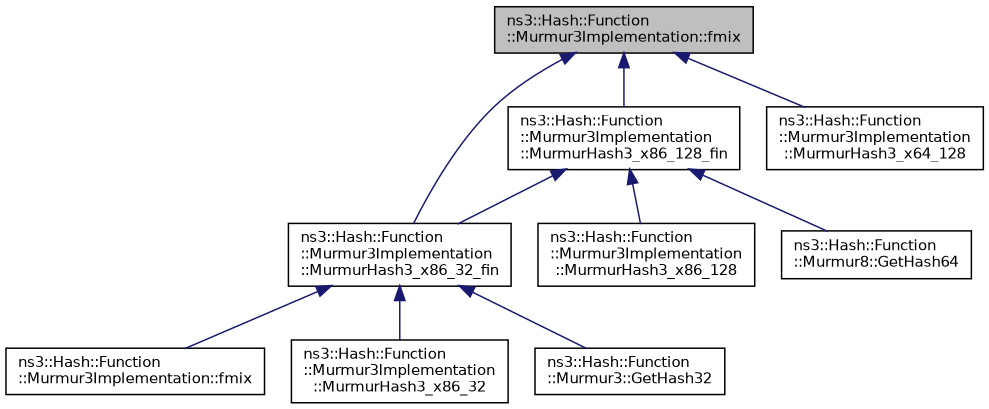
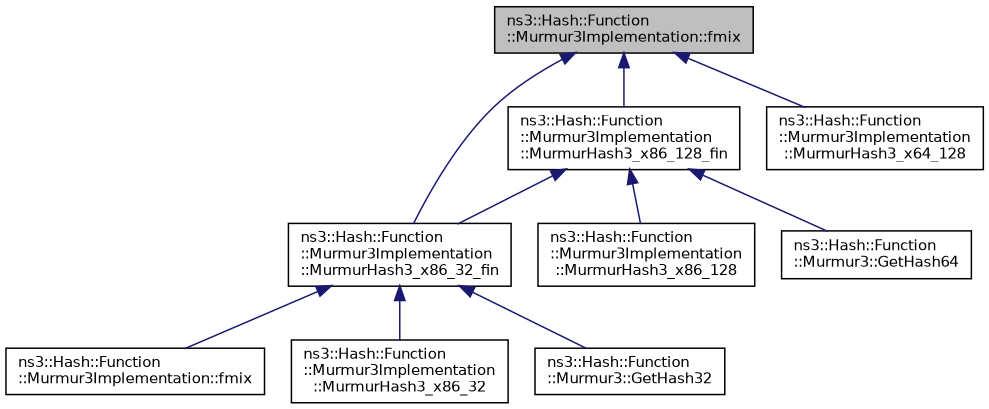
node "ns3::Hash::Function ::Murmur8::GetHash64": label "ns3::Hash::Function ::Murmur8::GetHash64" -> "ns3::Hash::Function ::Murmur3::GetHash64"
